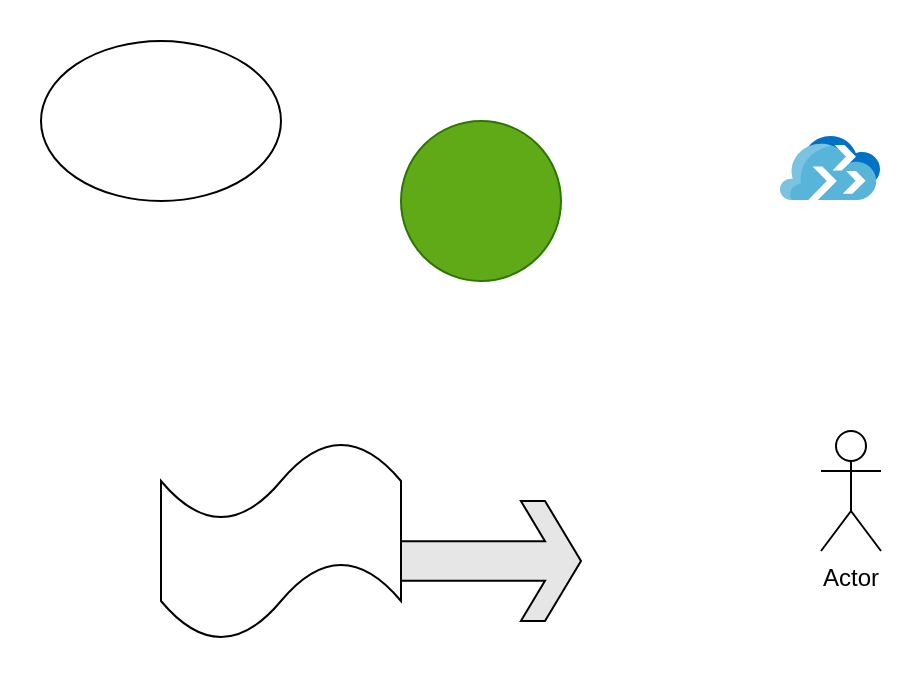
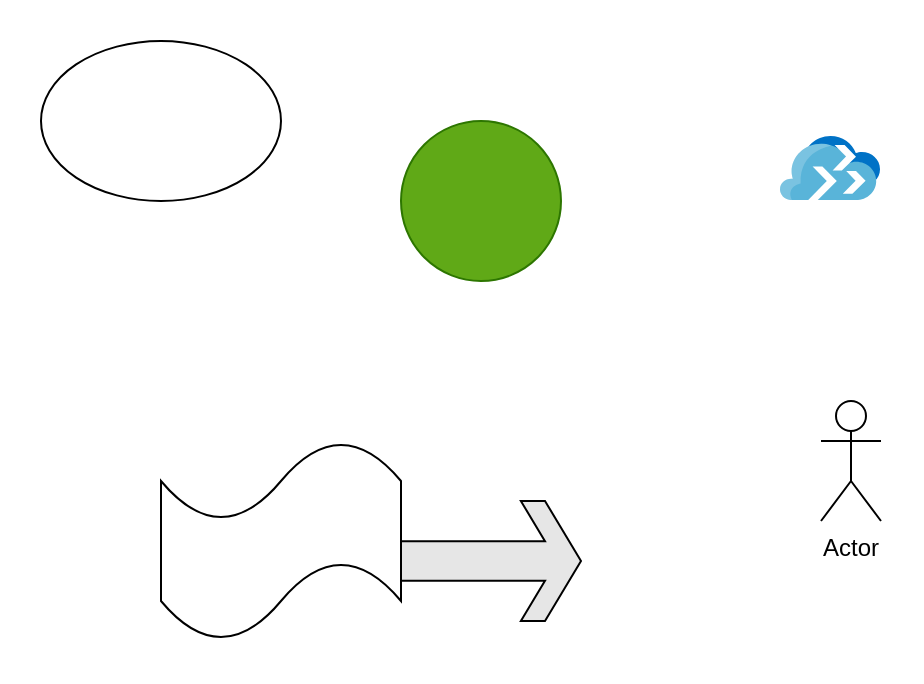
node "Actor": moved (851, 491) -> (851, 461)
